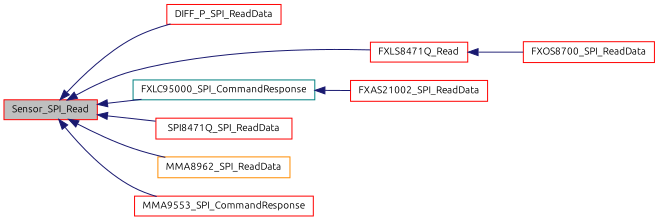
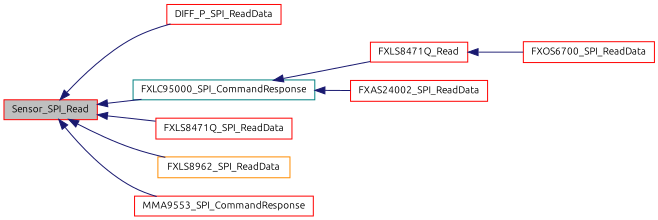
node "FXOS8700_SPI_ReadData": label "FXOS8700_SPI_ReadData" -> "FXOS6700_SPI_ReadData"
edge "FXLS8471Q_Read" -> "Sensor_SPI_Read": now "FXLS8471Q_Read" -> "FXLC95000_SPI_CommandResponse"
node "FXAS21002_SPI_ReadData": label "FXAS21002_SPI_ReadData" -> "FXAS24002_SPI_ReadData"
node "SPI8471Q_SPI_ReadData": label "SPI8471Q_SPI_ReadData" -> "FXLS8471Q_SPI_ReadData"
node "MMA8962_SPI_ReadData": label "MMA8962_SPI_ReadData" -> "FXLS8962_SPI_ReadData"
